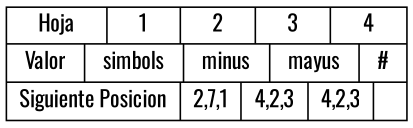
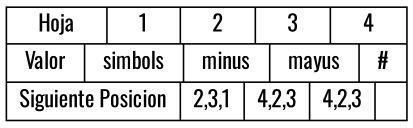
node "Hoja": text "2,7,1" -> "2,3,1"
